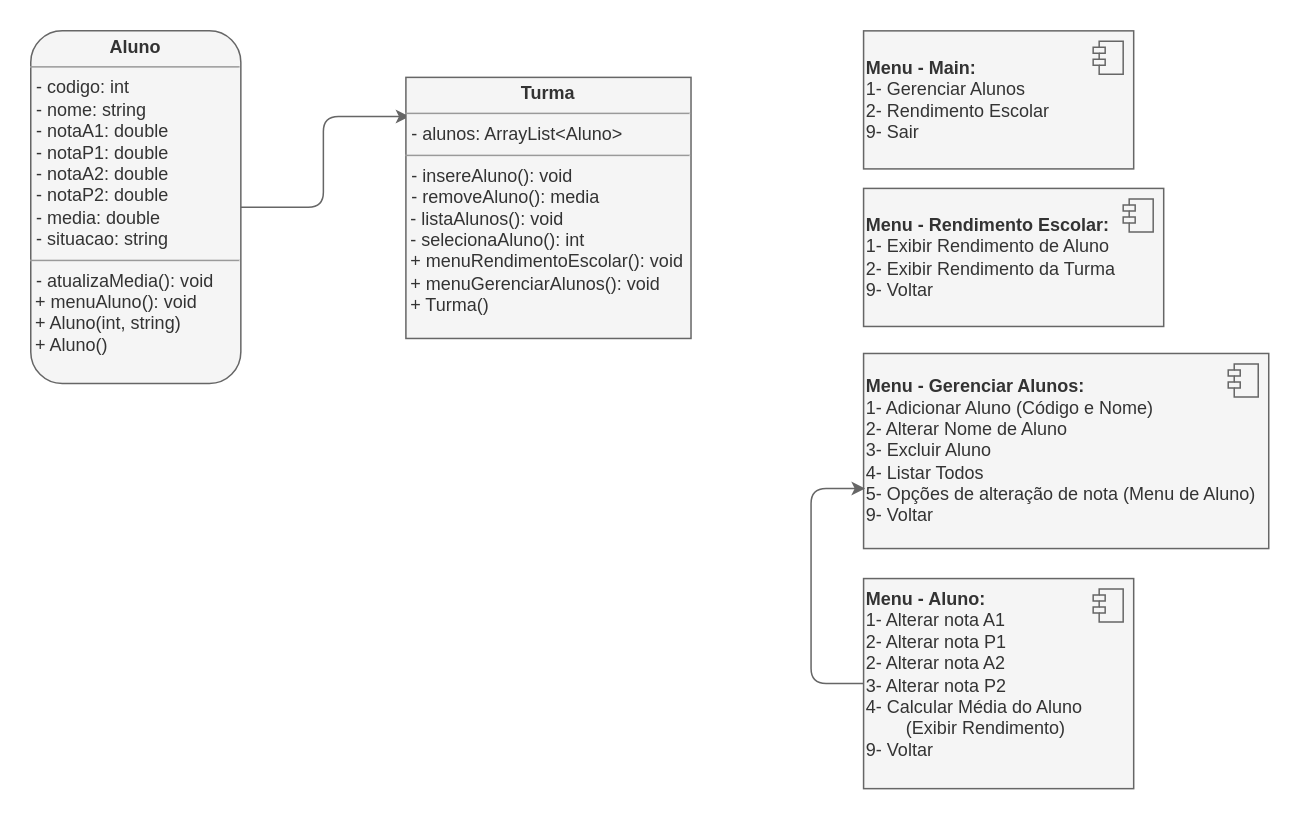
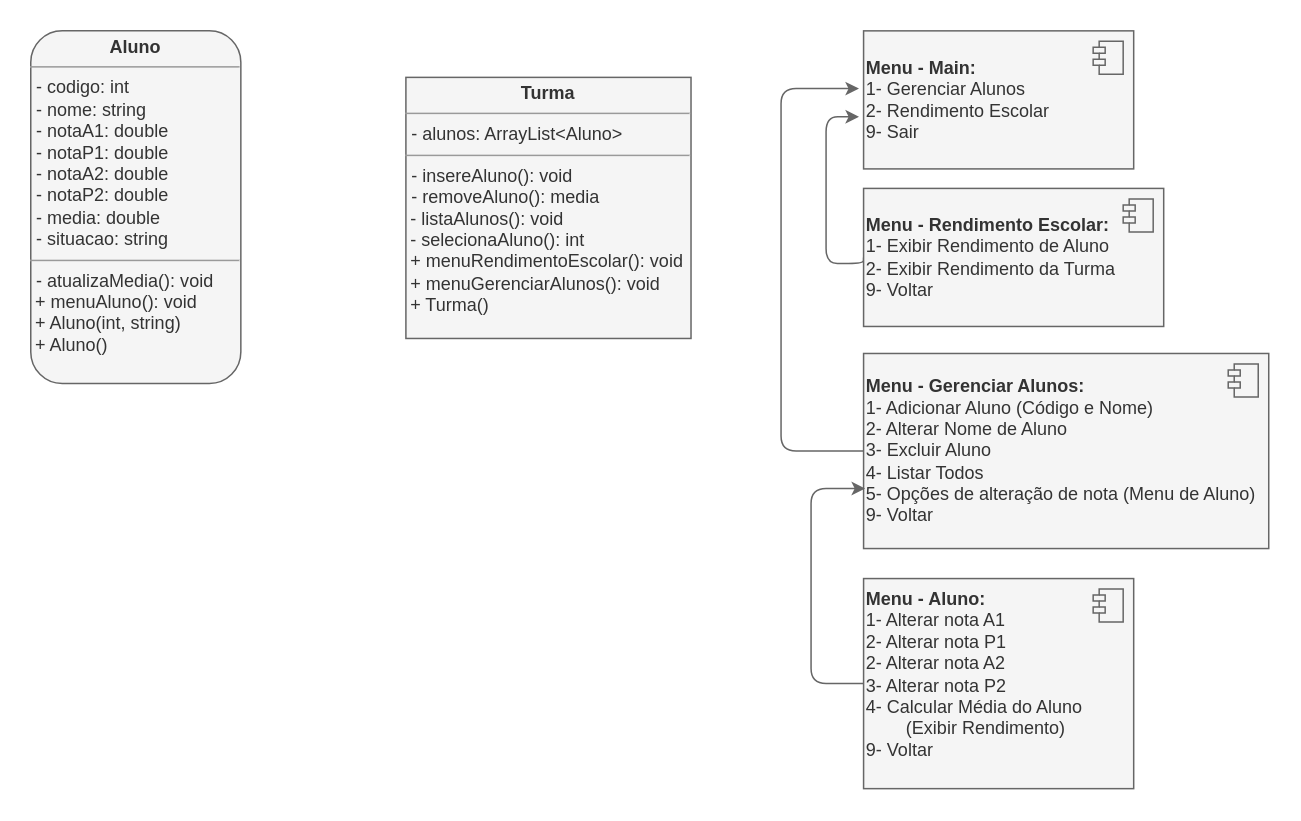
edge "Aluno - codigo: int - nome: string - notaA1: double - notaP1: double - notaA2: double - notaP2: double - media: double - situacao: string - atualizaMedia(): void + menuAluno(): void + Aluno(int, string) + Aluno()" -> "Turma - alunos: ArrayList<Aluno> - insereAluno(): void - removeAluno(): media - listaAlunos(): void - selecionaAluno(): int + menuRendimentoEscolar(): void + menuGerenciarAlunos(): void + Turma()": removed
edge "Menu - Rendimento Escolar: 1- Exibir Rendimento de Aluno 2- Exibir Rendimento da Turma 9- Voltar" -> "Menu - Main: 1- Gerenciar Alunos 2- Rendimento Escolar 9- Sair": added
edge "Menu - Gerenciar Alunos: 1- Adicionar Aluno (Código e Nome) 2- Alterar Nome de Aluno 3- Excluir Aluno 4- Listar Todos 5- Opções de alteração de nota (Menu de Aluno) 9- Voltar" -> "Menu - Main: 1- Gerenciar Alunos 2- Rendimento Escolar 9- Sair": added
